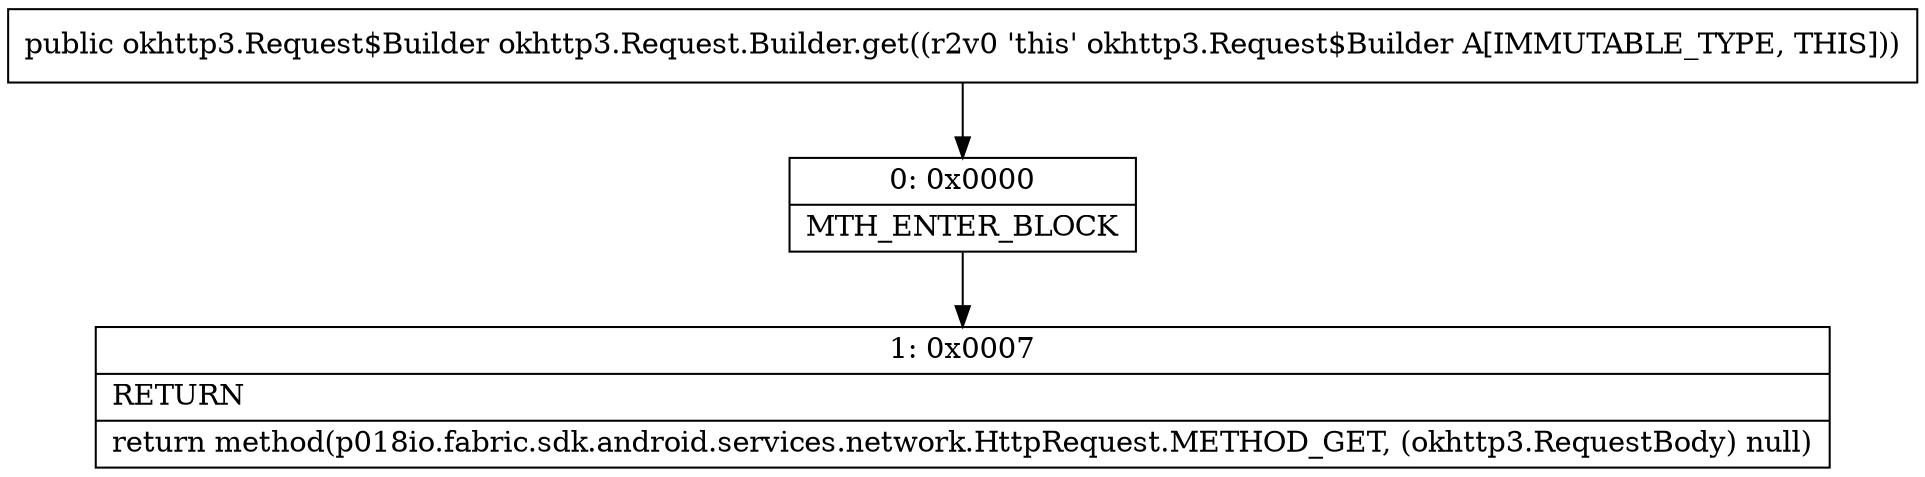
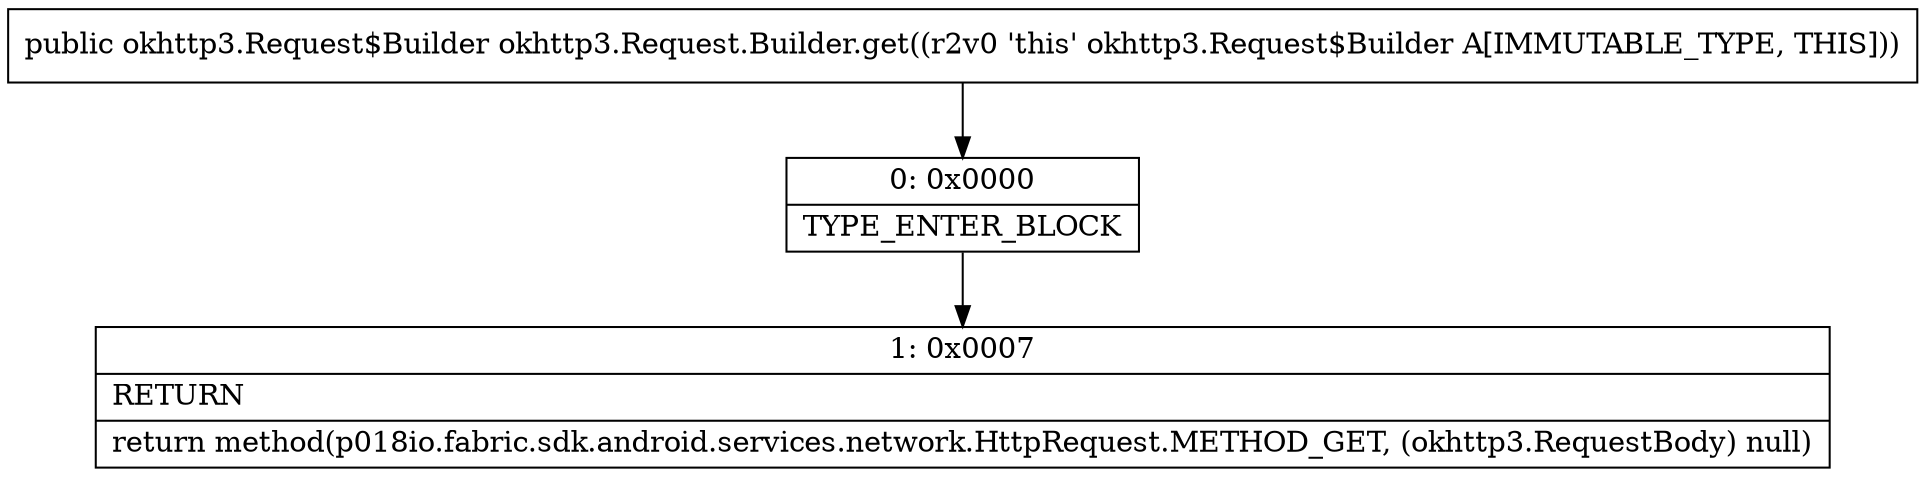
node "0: 0x0000": text "MTH_ENTER_BLOCK" -> "TYPE_ENTER_BLOCK"
